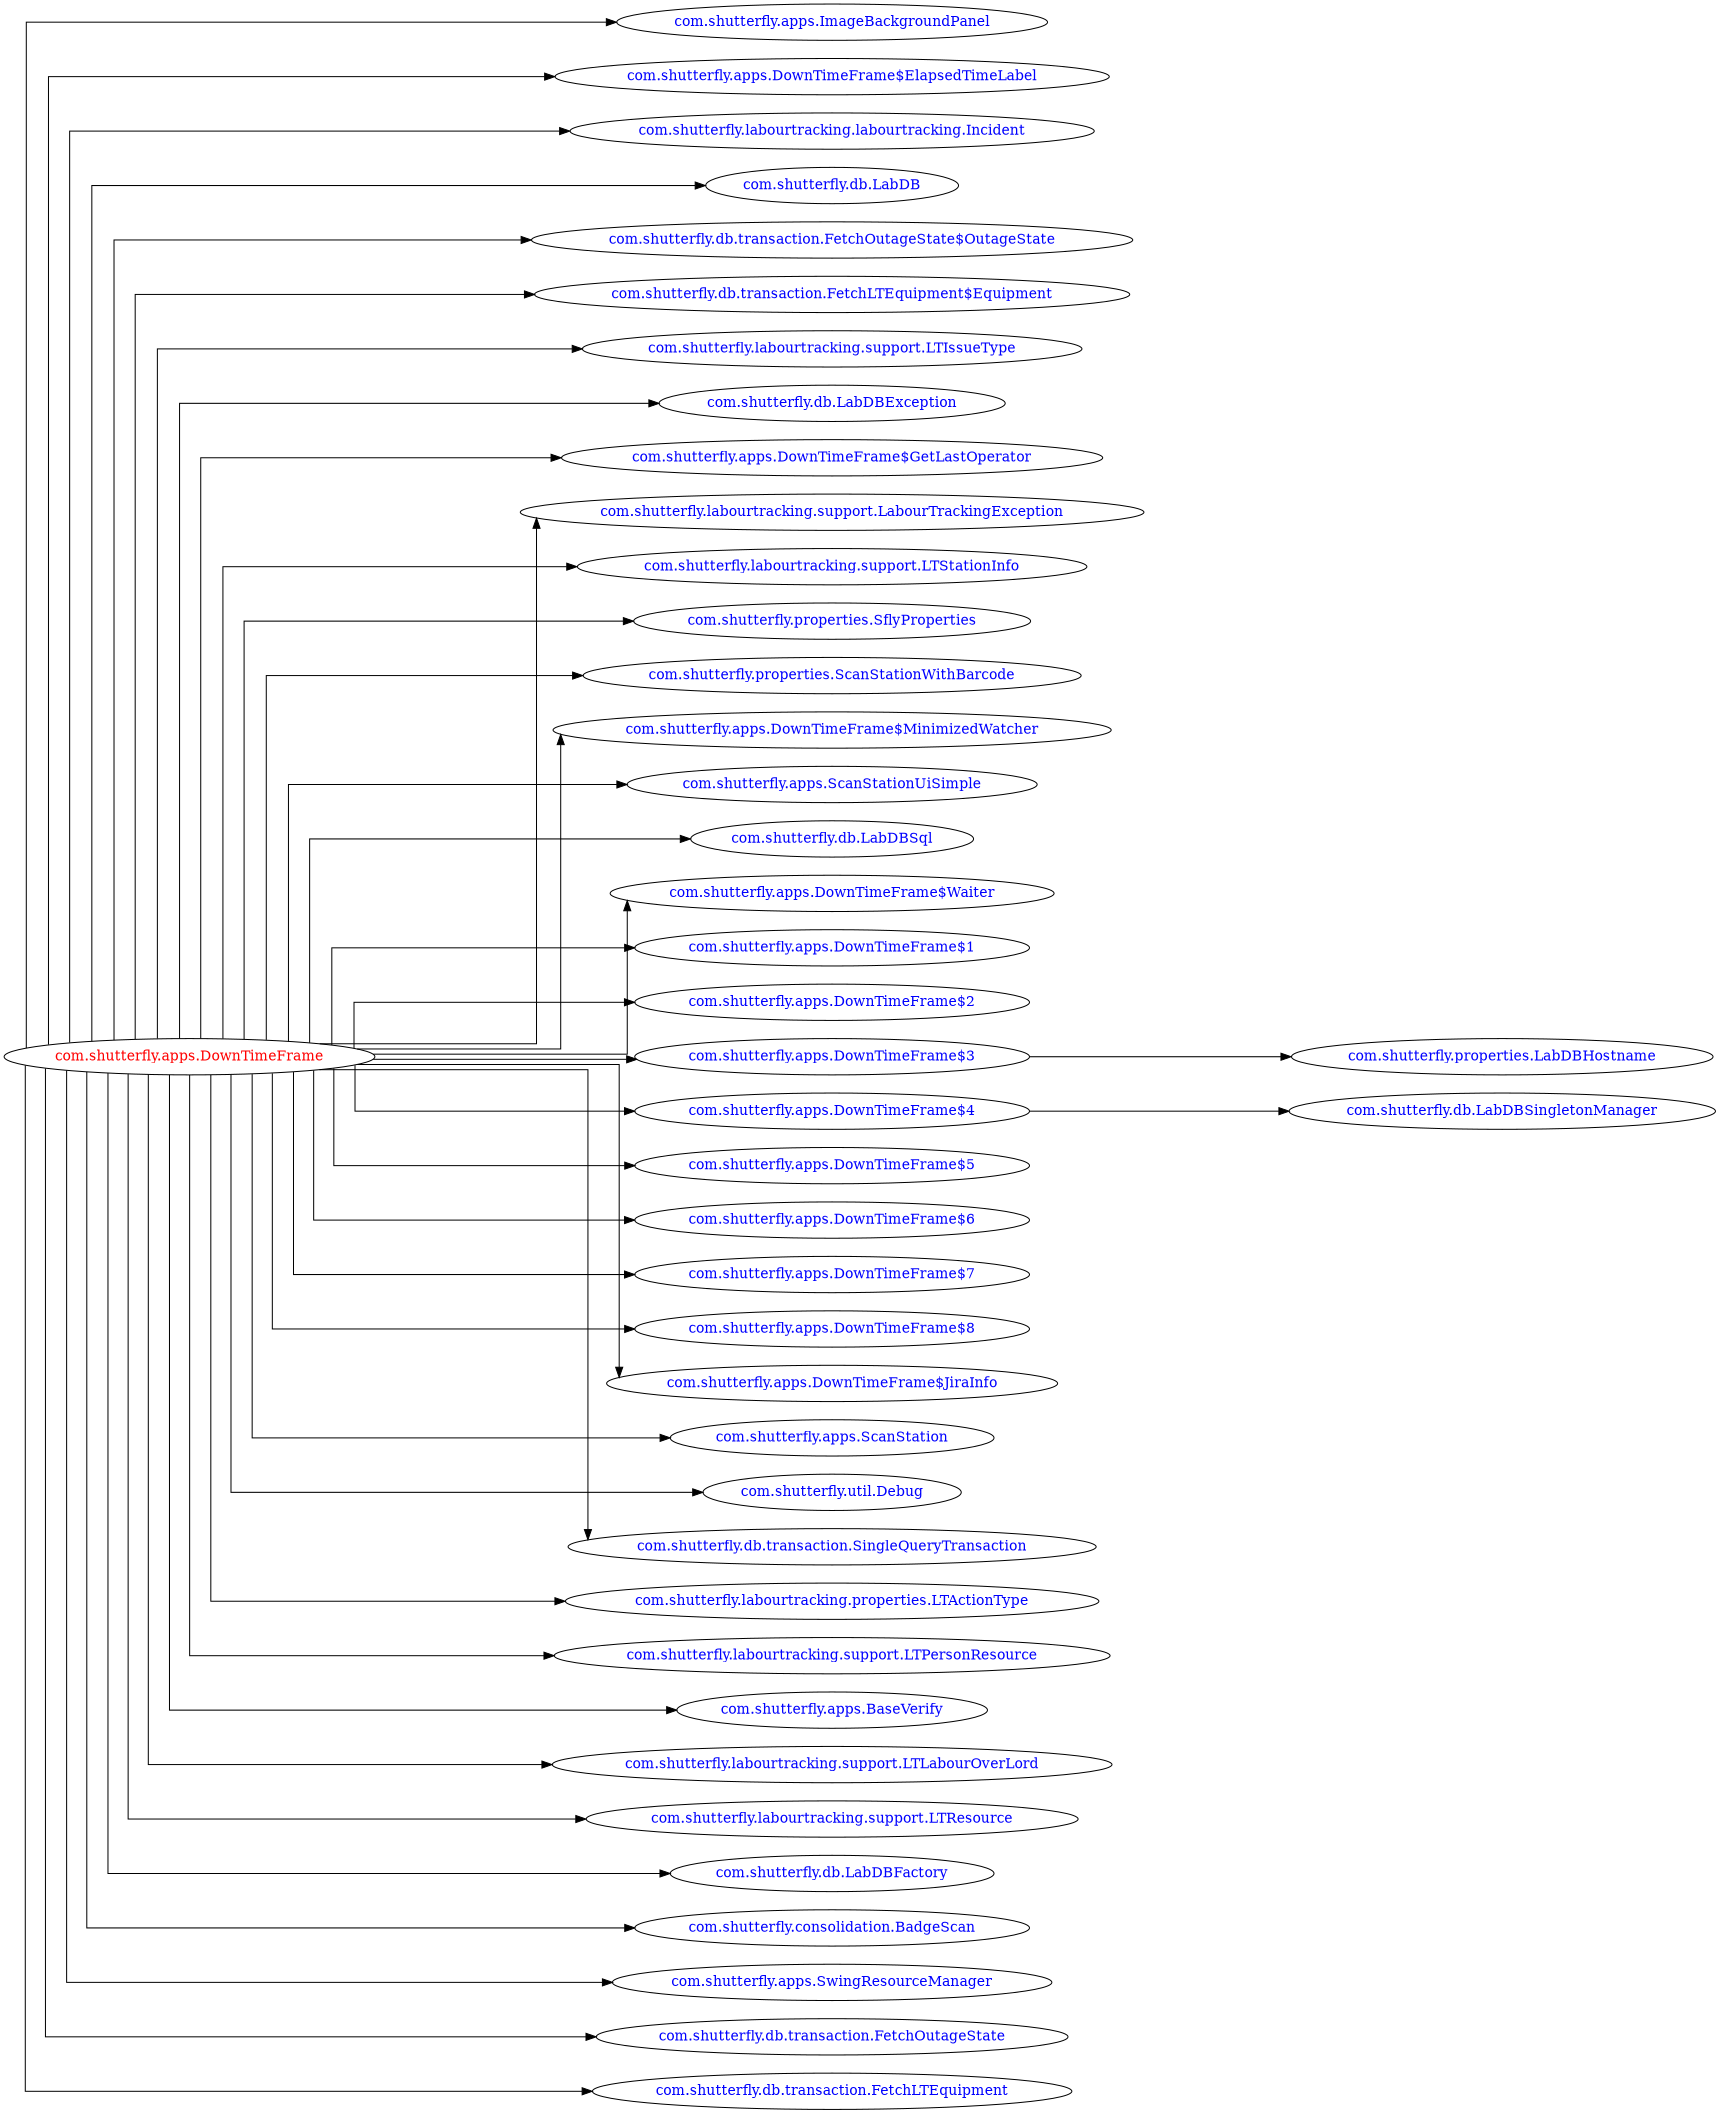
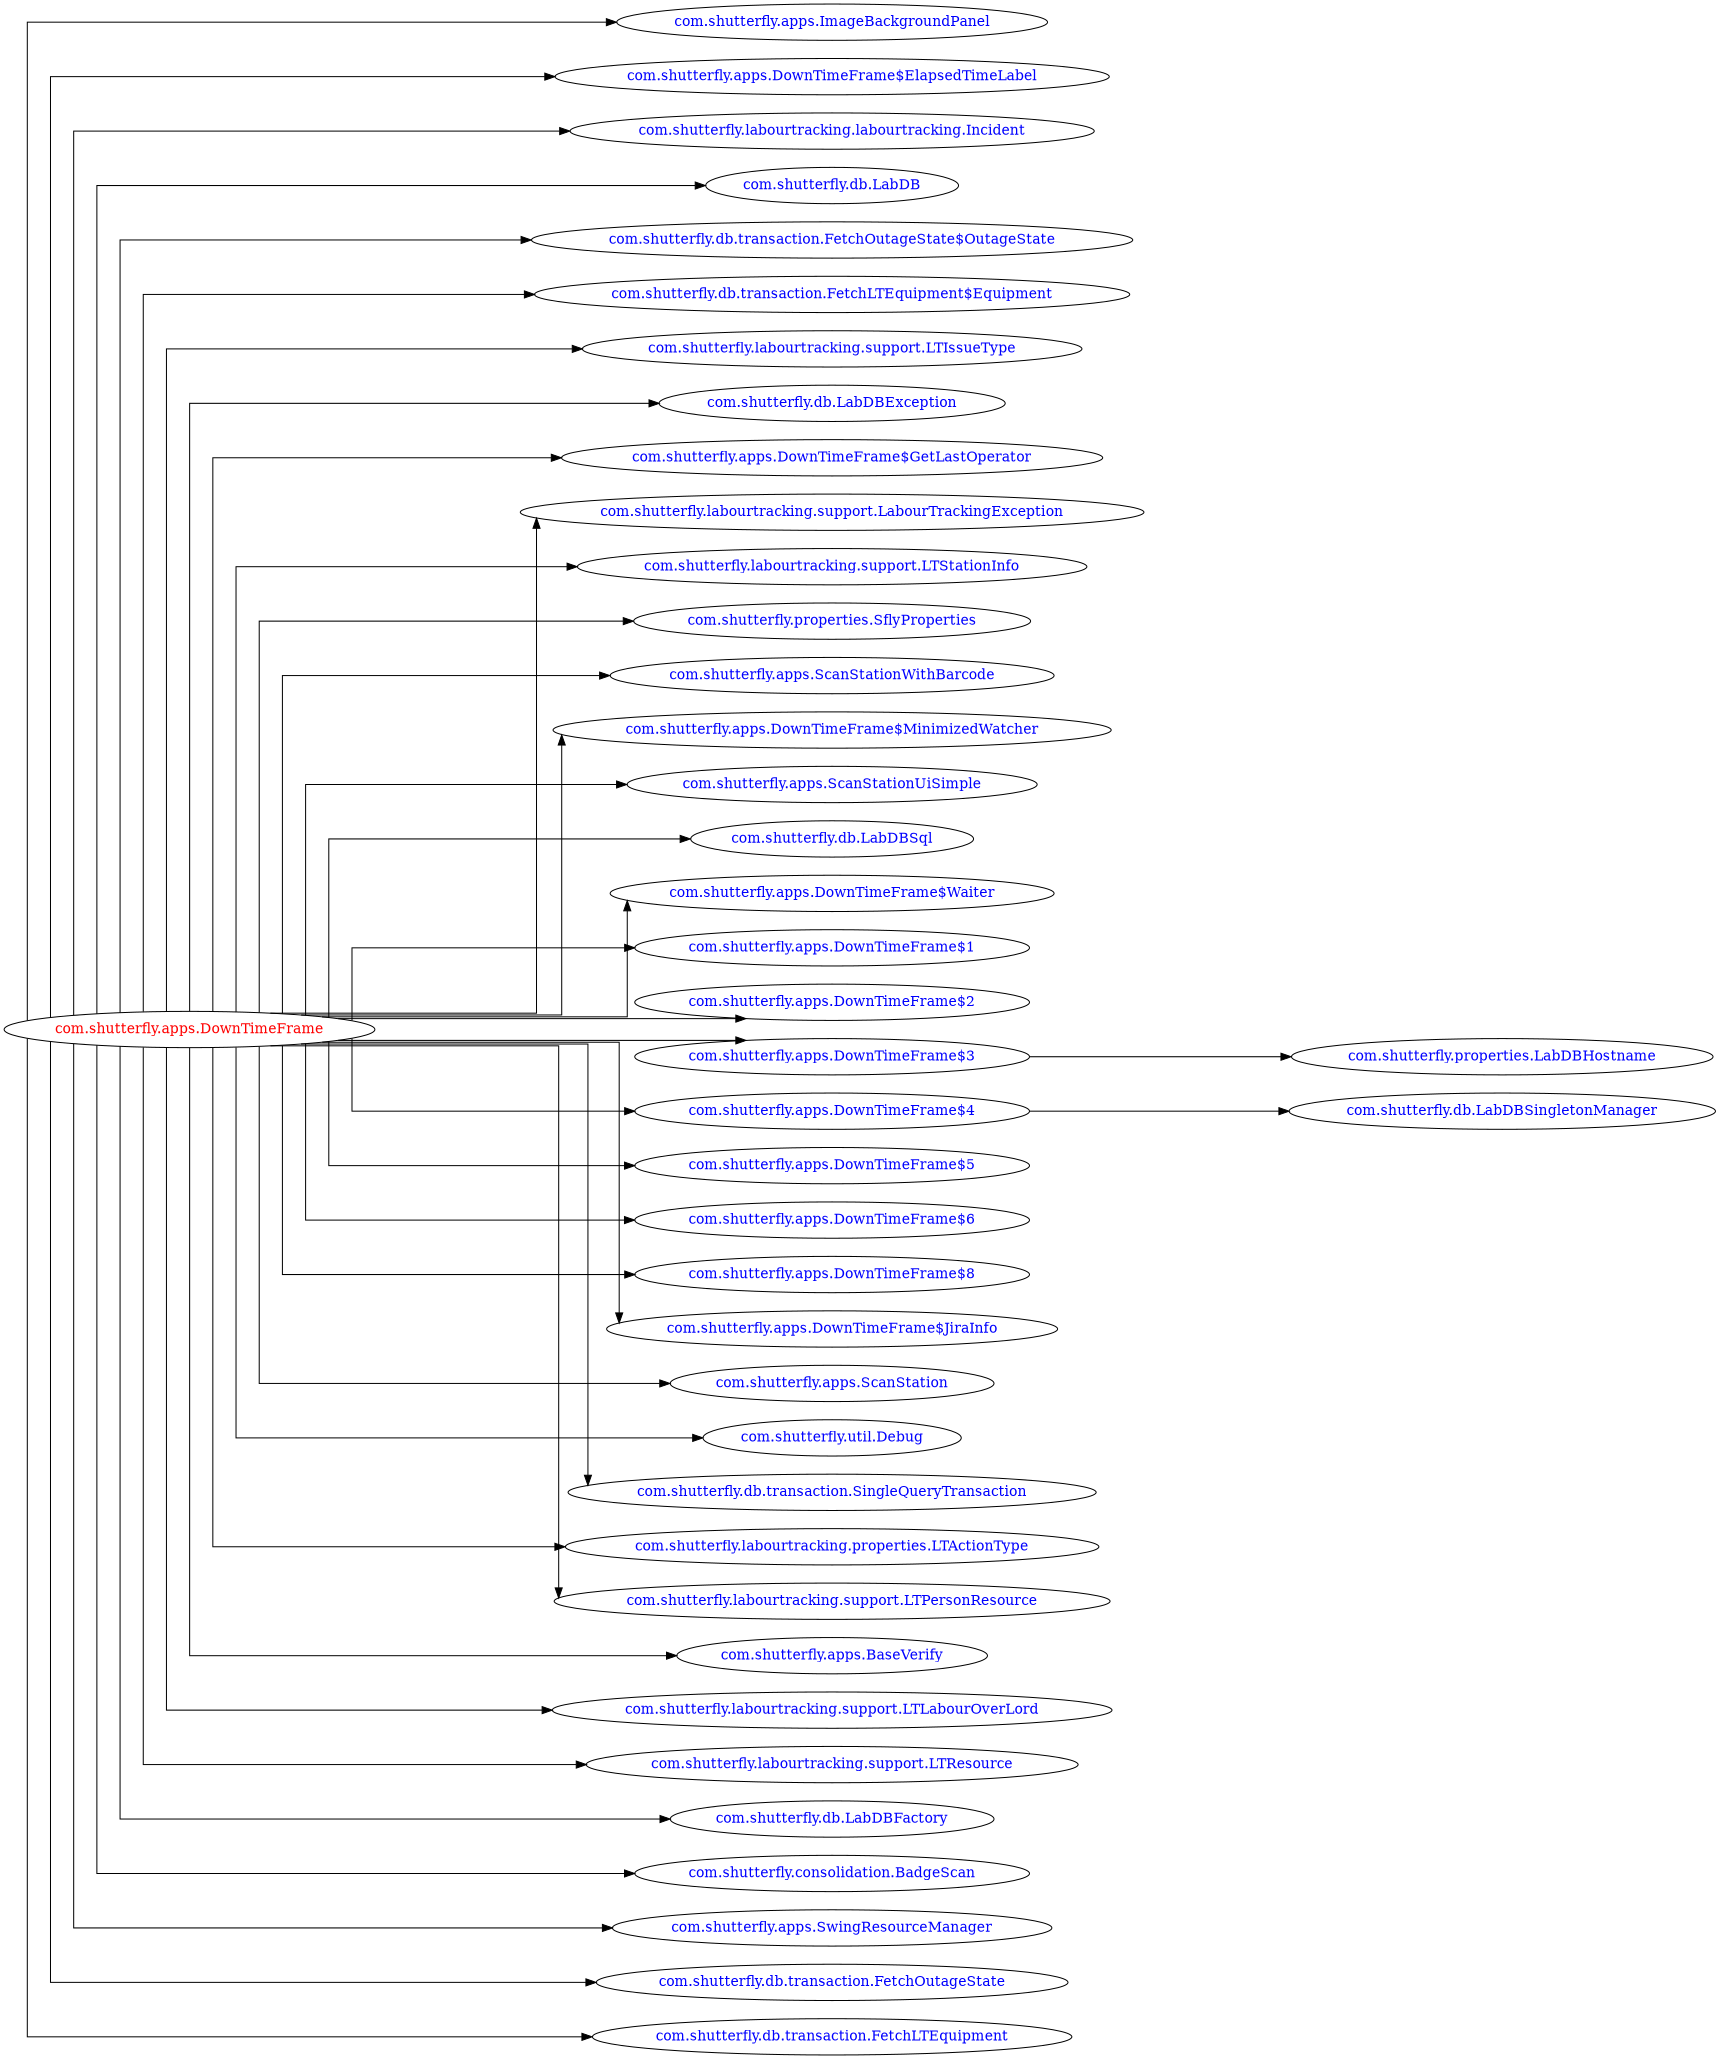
node "com.shutterfly.properties.ScanStationWithBarcode": label "com.shutterfly.properties.ScanStationWithBarcode" -> "com.shutterfly.apps.ScanStationWithBarcode"
node "com.shutterfly.apps.DownTimeFrame$7": removed
